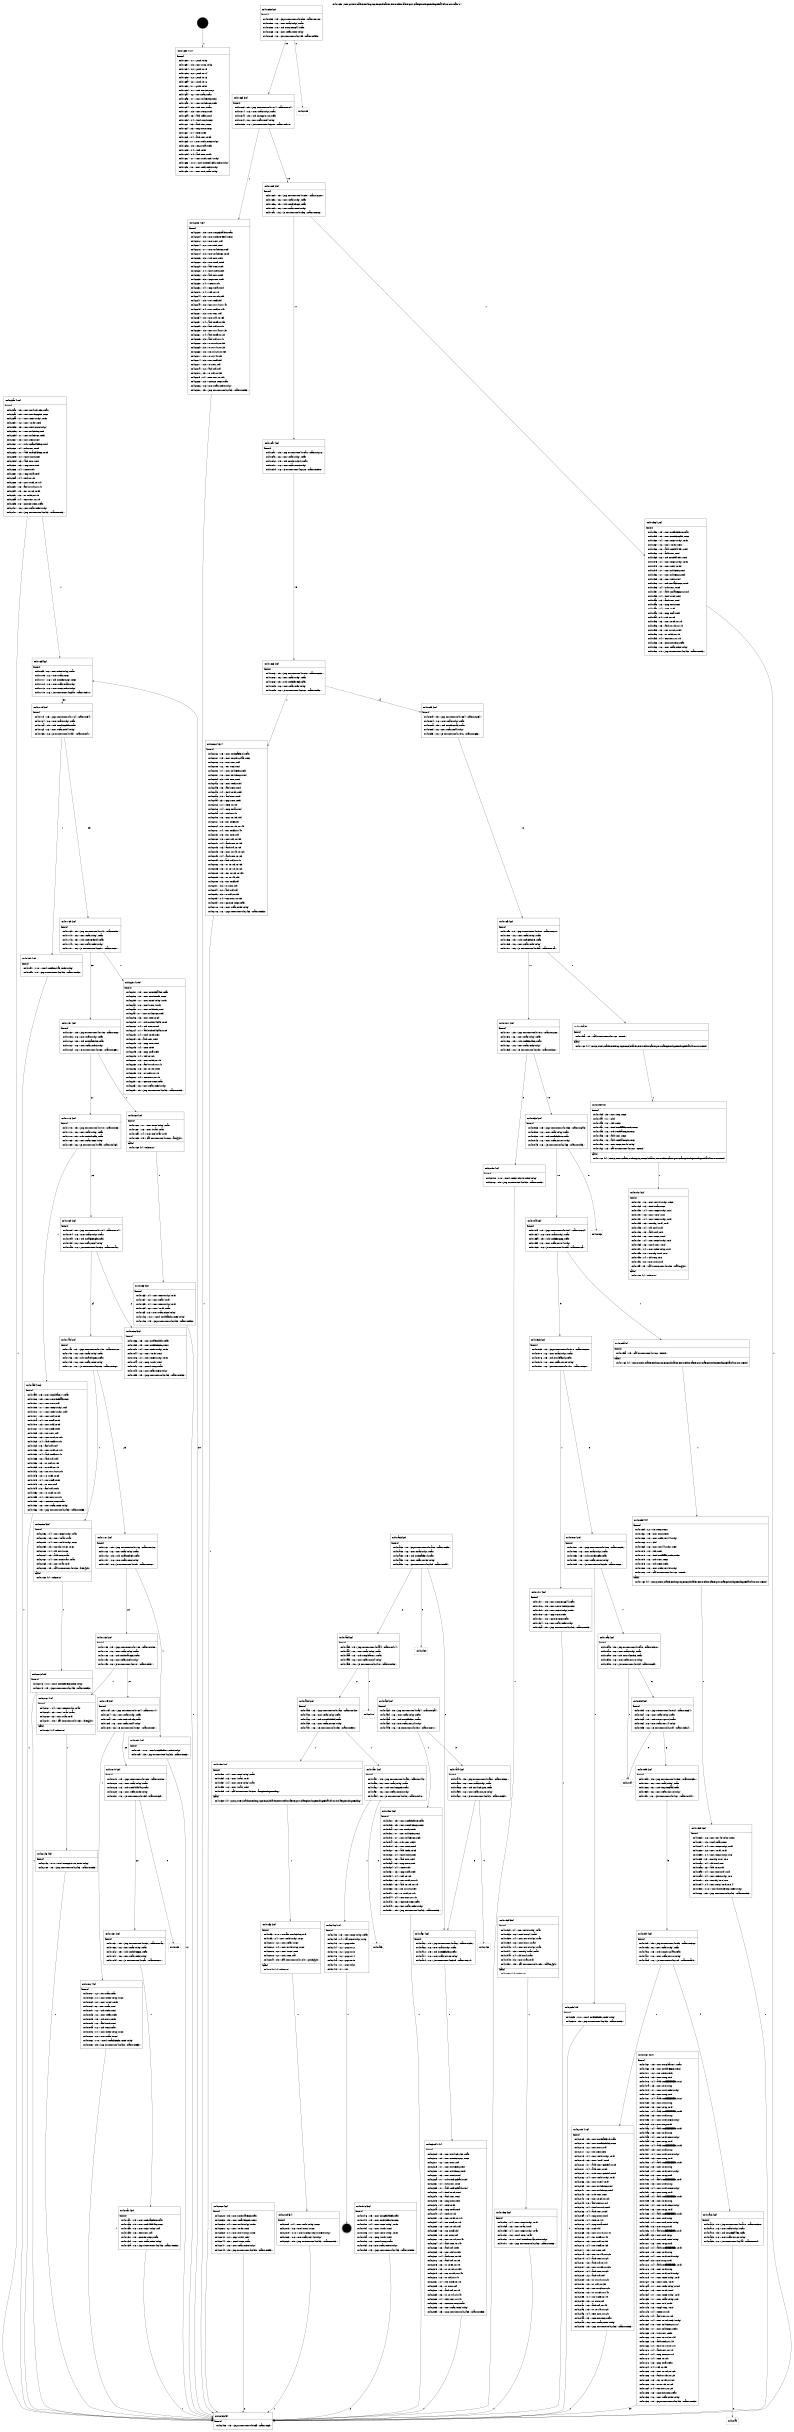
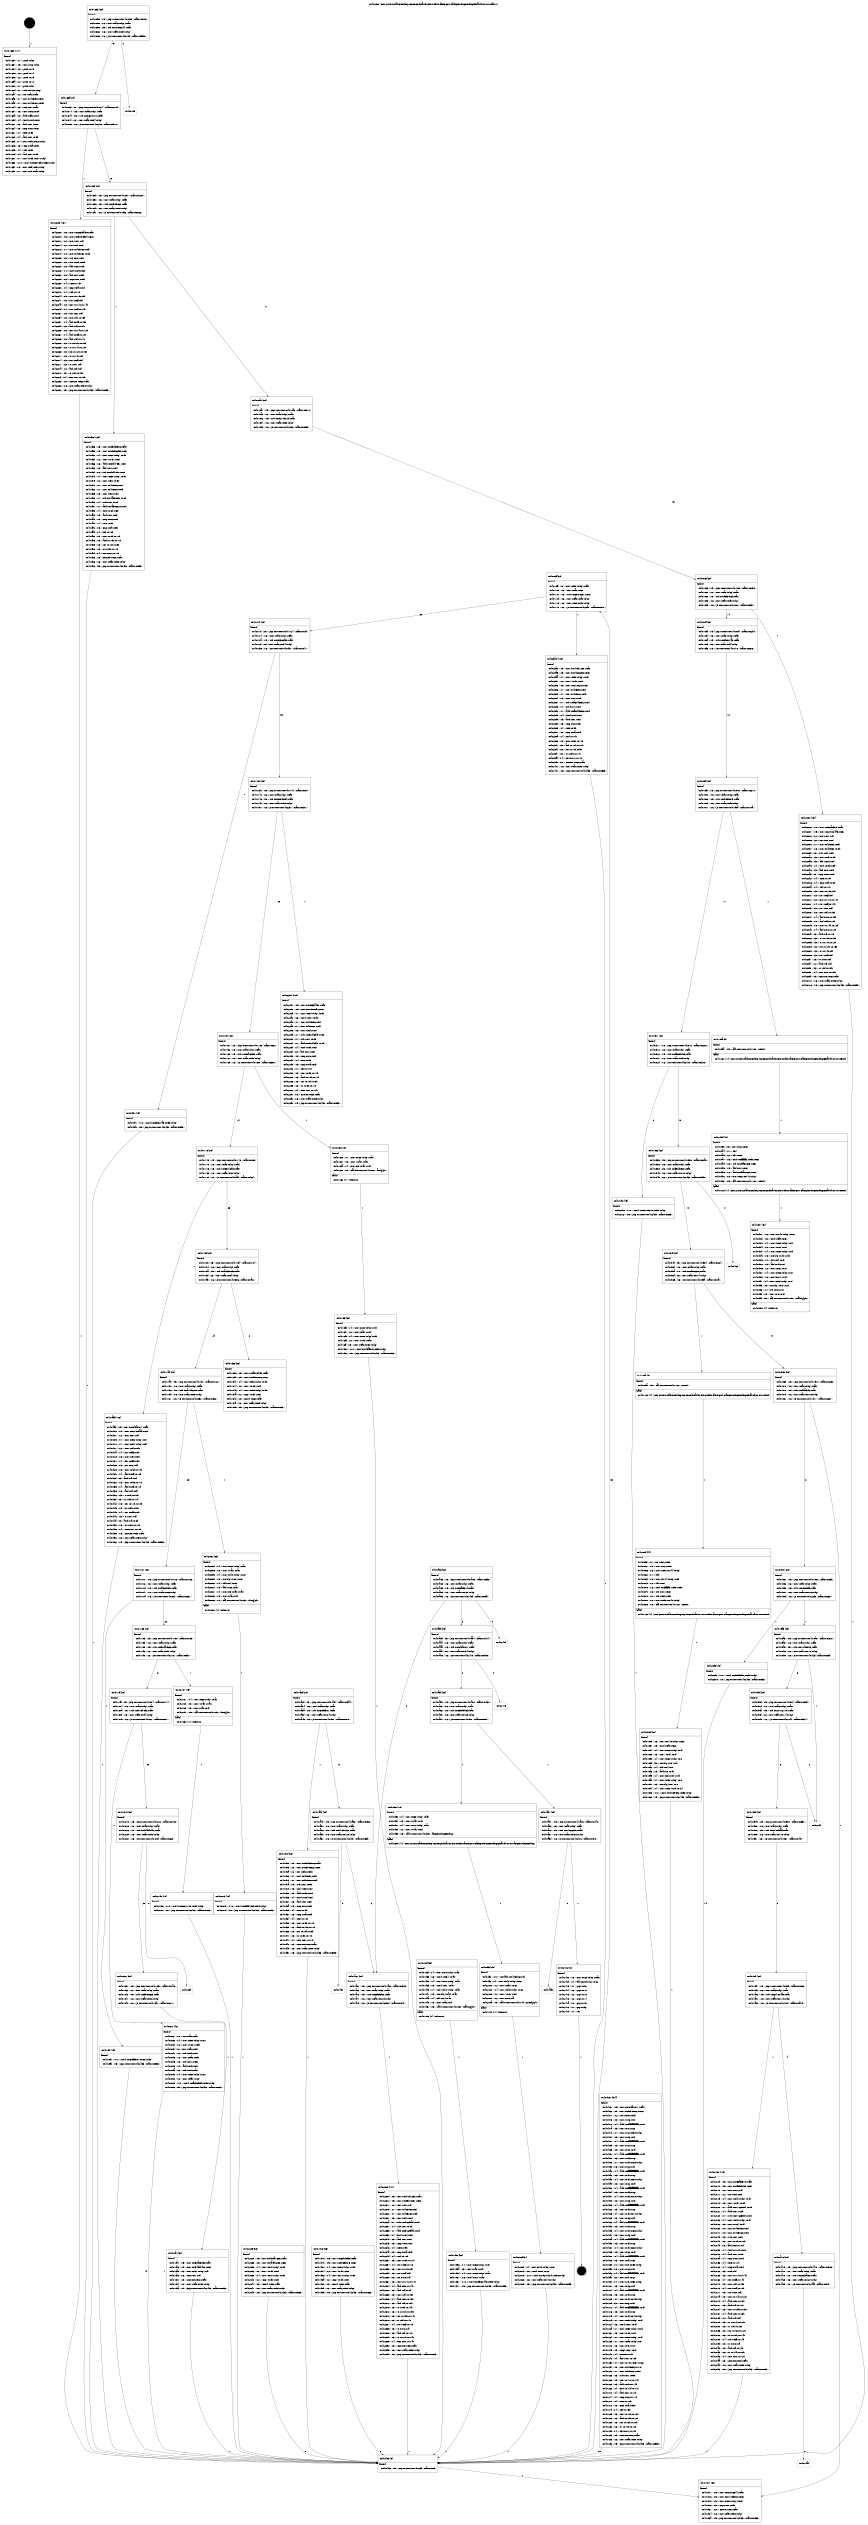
edge "0x4023a0 [108]" -> "0x4016ff [32]": reversed
edge "0x401d11 [30]" -> "0x4024e3 [5]": reversed
edge "0x4022fe [15]" -> "0x4024e3 [5]": label " 1" -> " 14"
